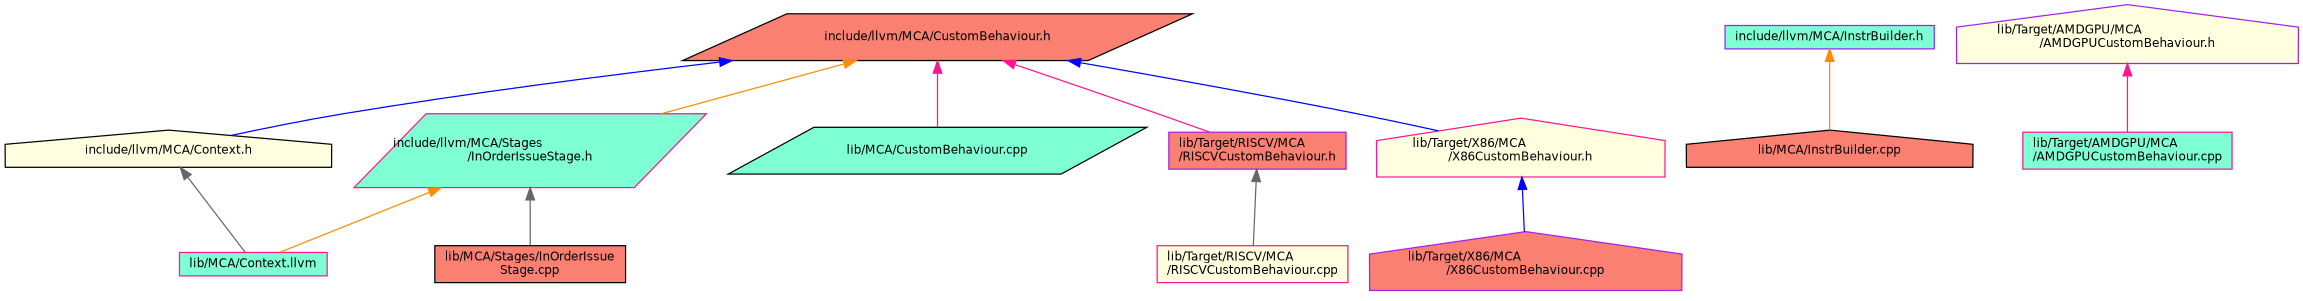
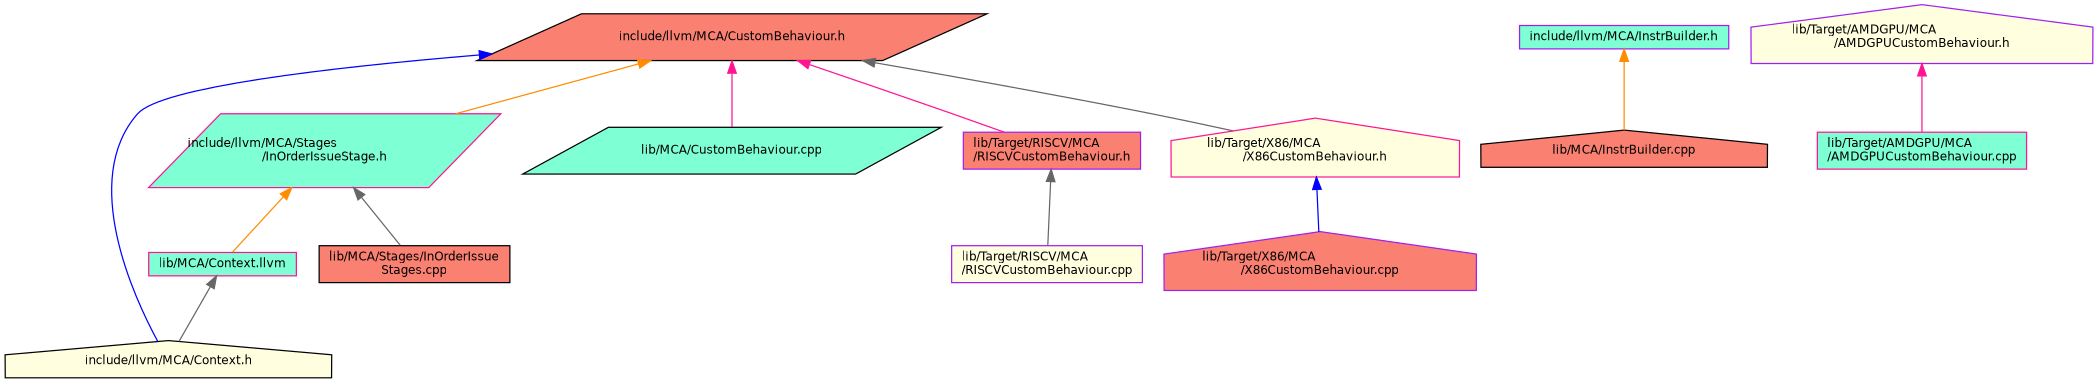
edge "lib/Target/X86/MCA /X86CustomBehaviour.h" -> "include/llvm/MCA/CustomBehaviour.h": color blue -> gray40
edge "lib/MCA/Context.llvm" -> "include/llvm/MCA/Context.h": reversed
node "lib/MCA/Stages/InOrderIssue Stage.cpp": label "lib/MCA/Stages/InOrderIssue Stage.cpp" -> "lib/MCA/Stages/InOrderIssue Stages.cpp"
node "lib/Target/RISCV/MCA /RISCVCustomBehaviour.cpp": color deeppink -> purple
